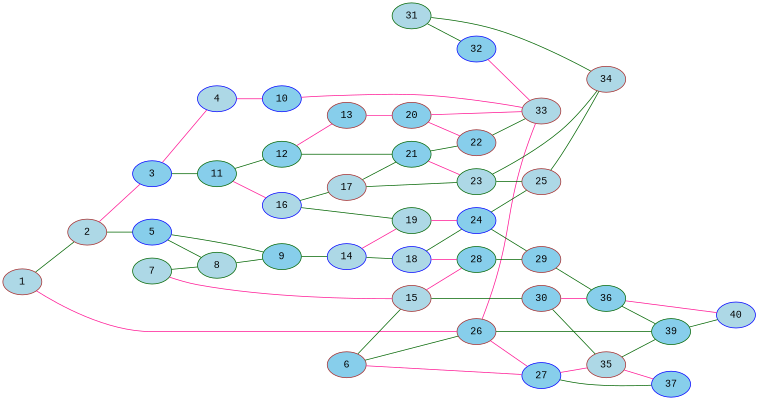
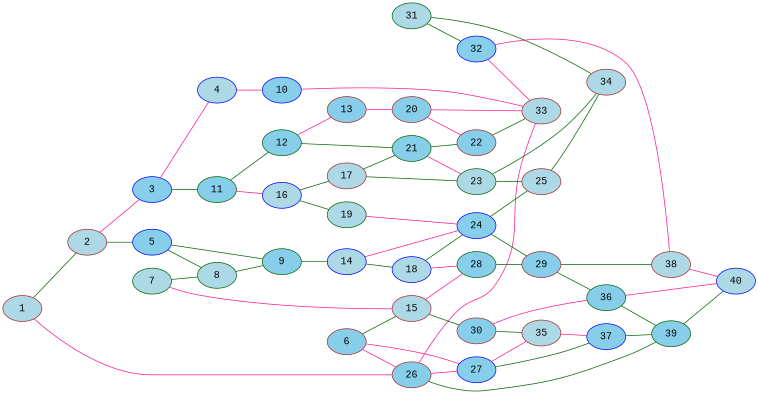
edge "19" -- "14": now "24" -- "14"
node "38": added
edge "26" -- "6": color darkgreen -> deeppink
edge "39" -- "35": now "39" -- "37"
